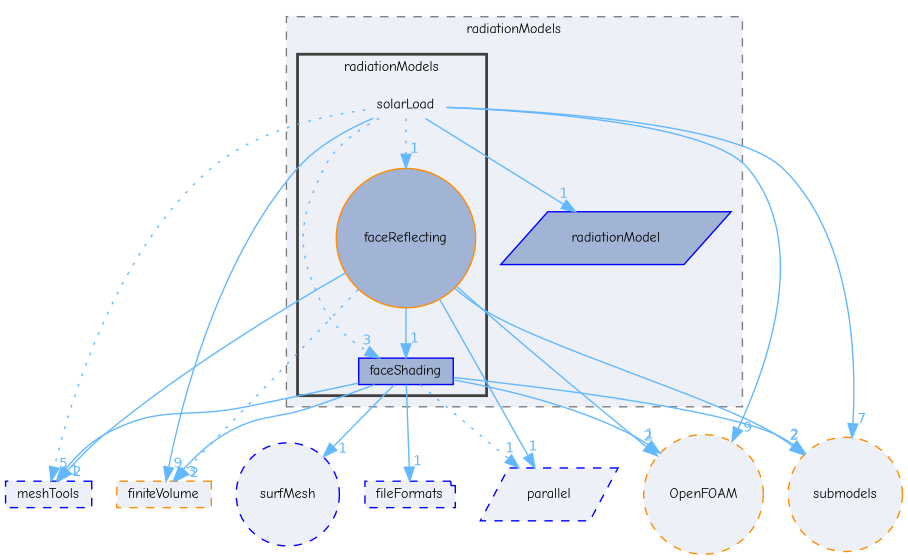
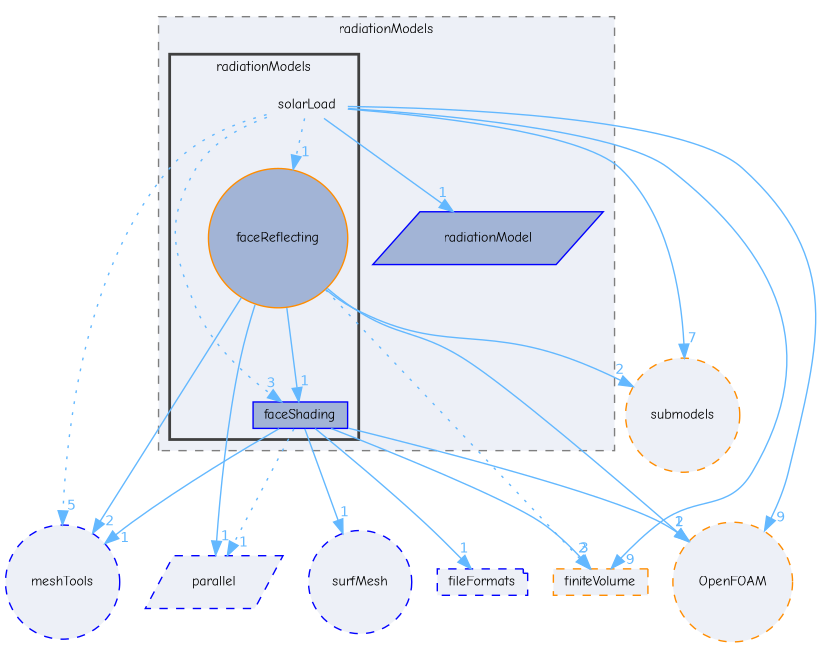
edge "faceShading" -> "submodels": removed
node "meshTools": shape box -> circle
